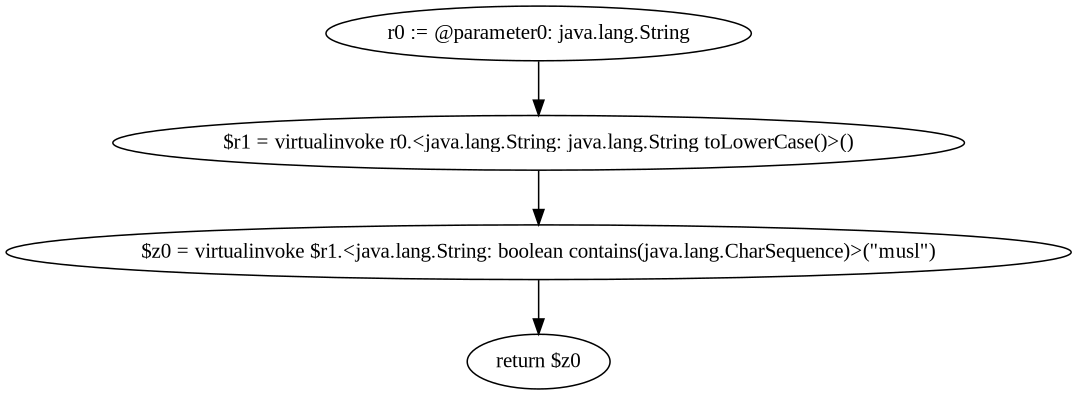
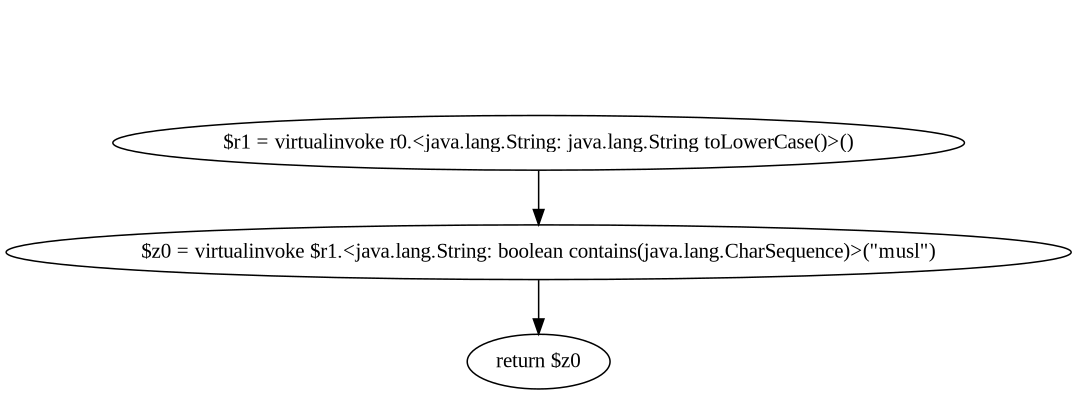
node "r0 := @parameter0: java.lang.String": removed
